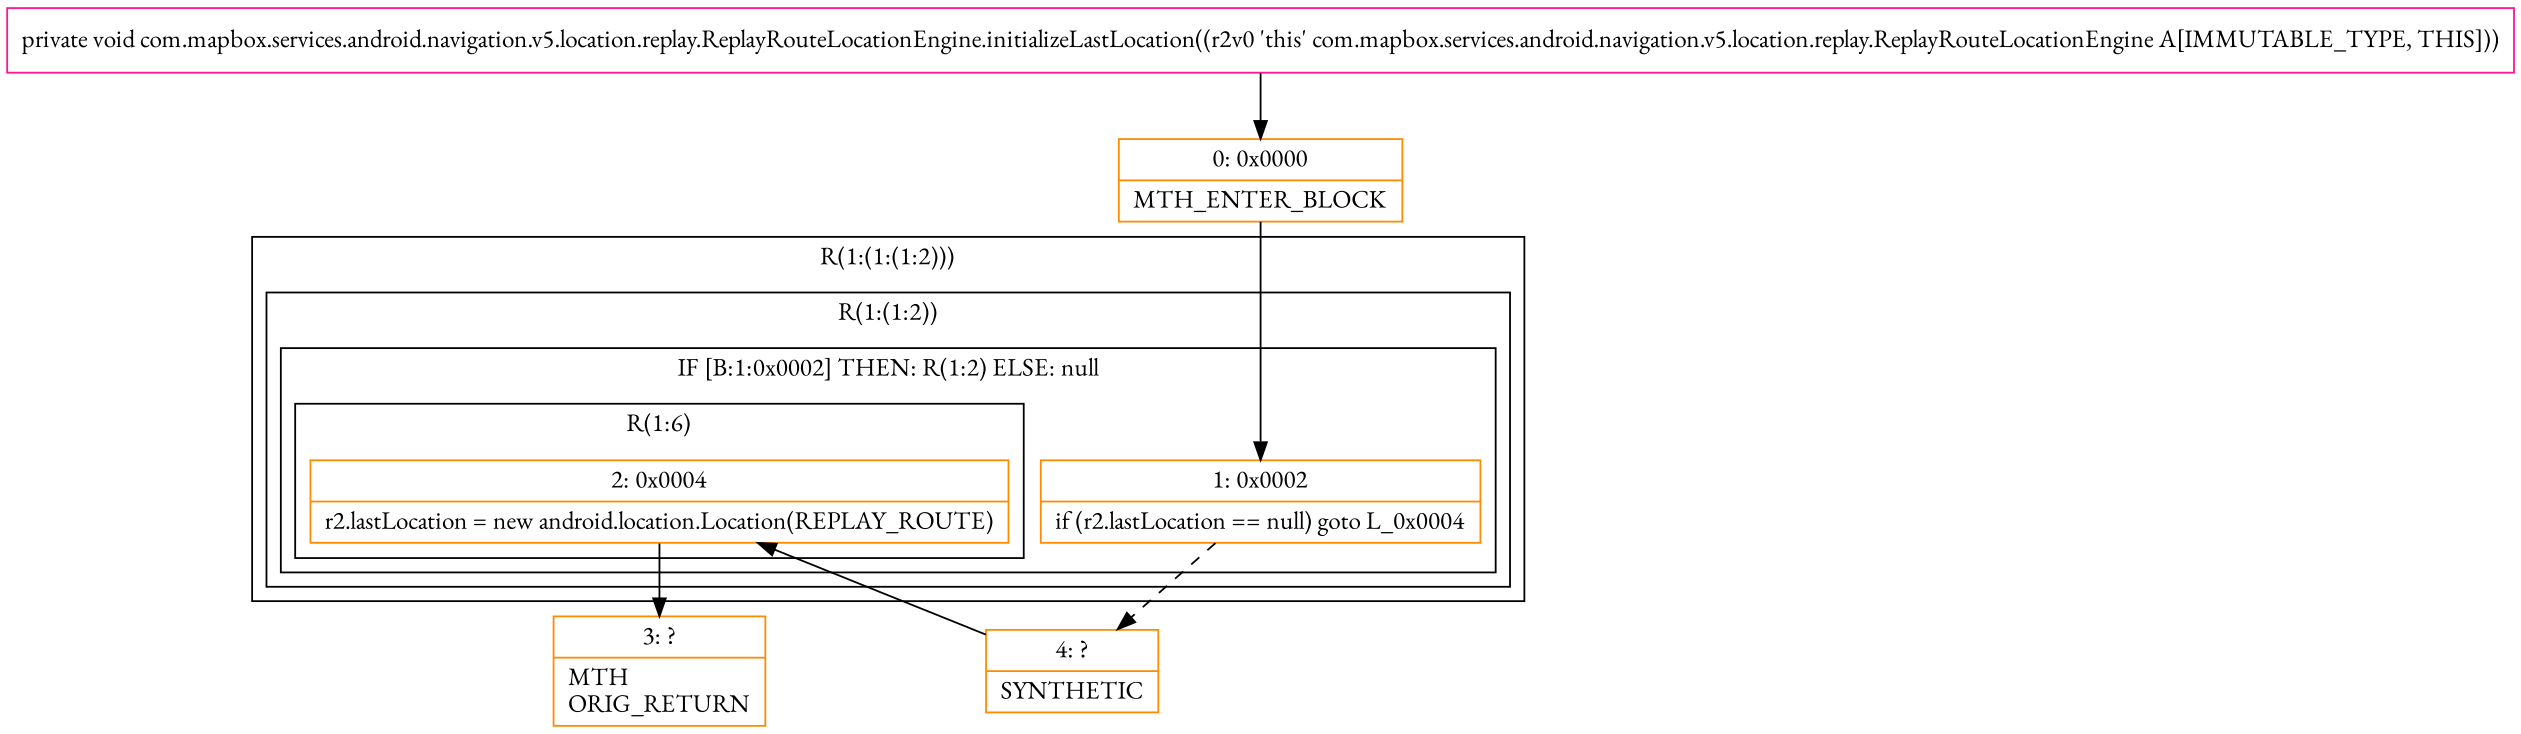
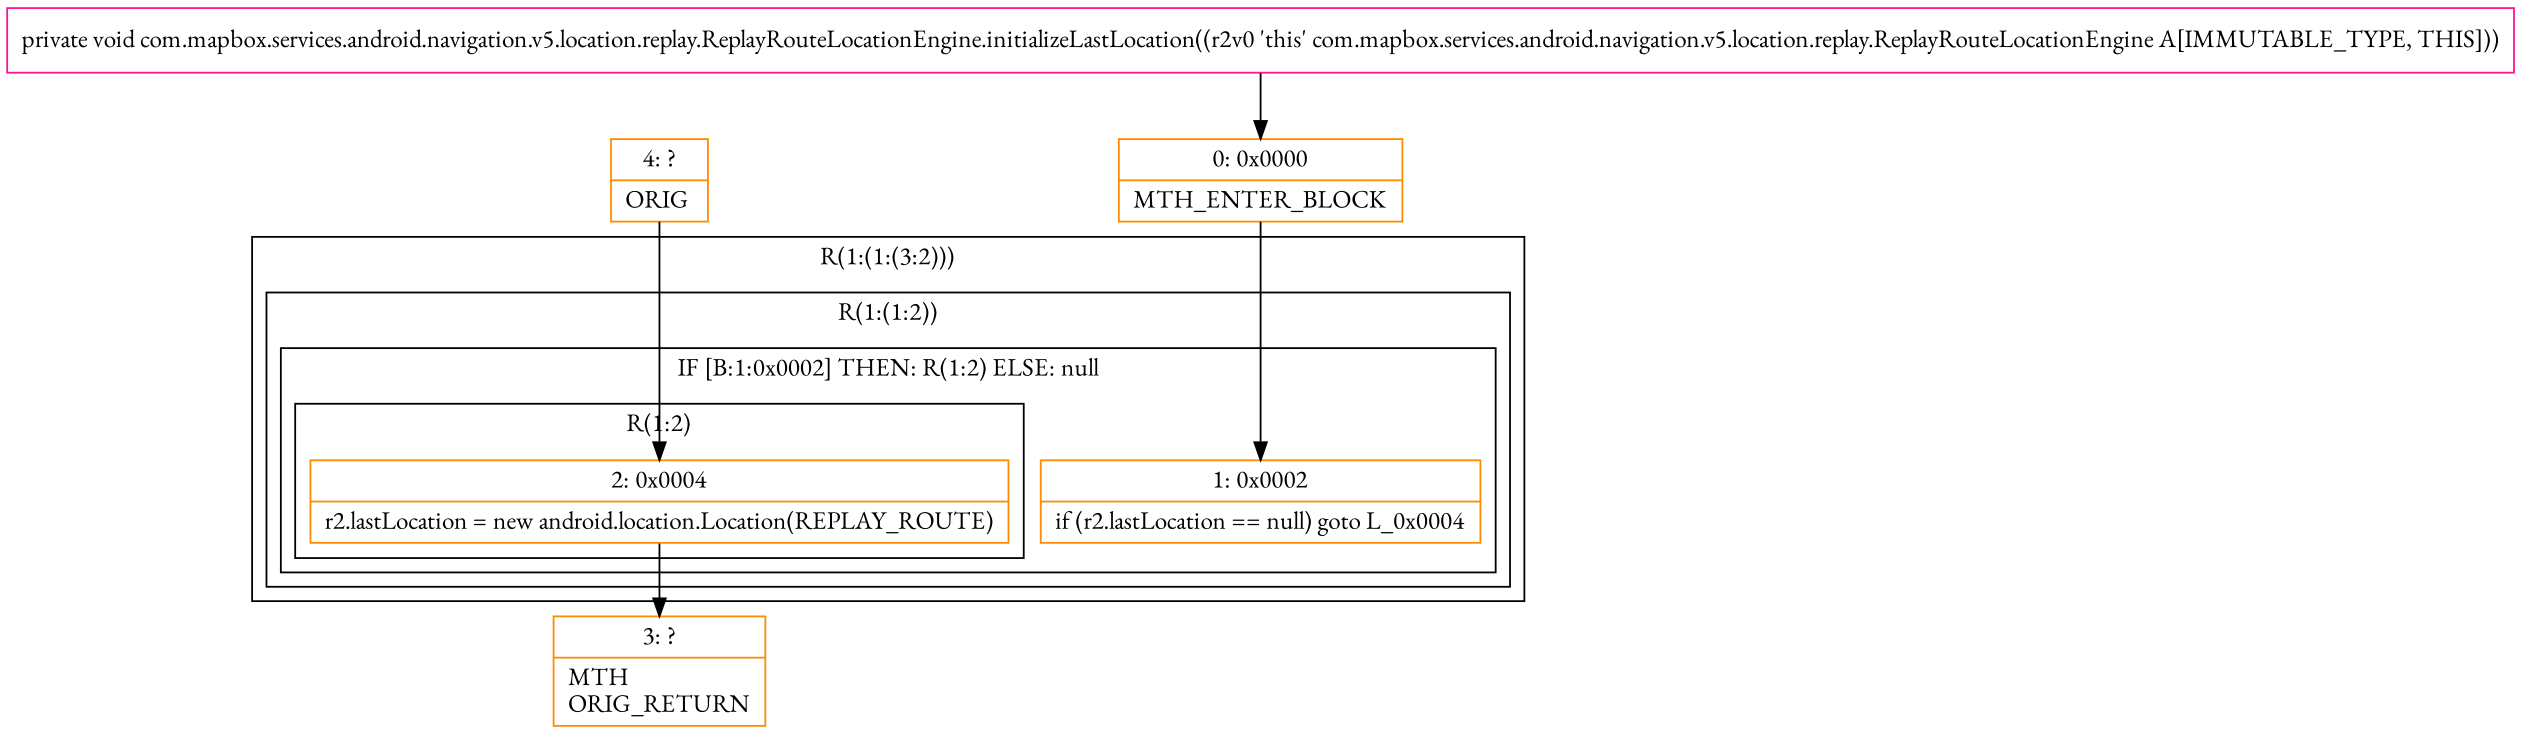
cluster "R(1:(1:(1:2)))": label "R(1:(1:(1:2)))" -> "R(1:(1:(3:2)))"
cluster "R(1:6)": label "R(1:6)" -> "R(1:2)"
edge "1: 0x0002" -> "4: ?": removed
node "4: ?": text "SYNTHETIC" -> "ORIG"
